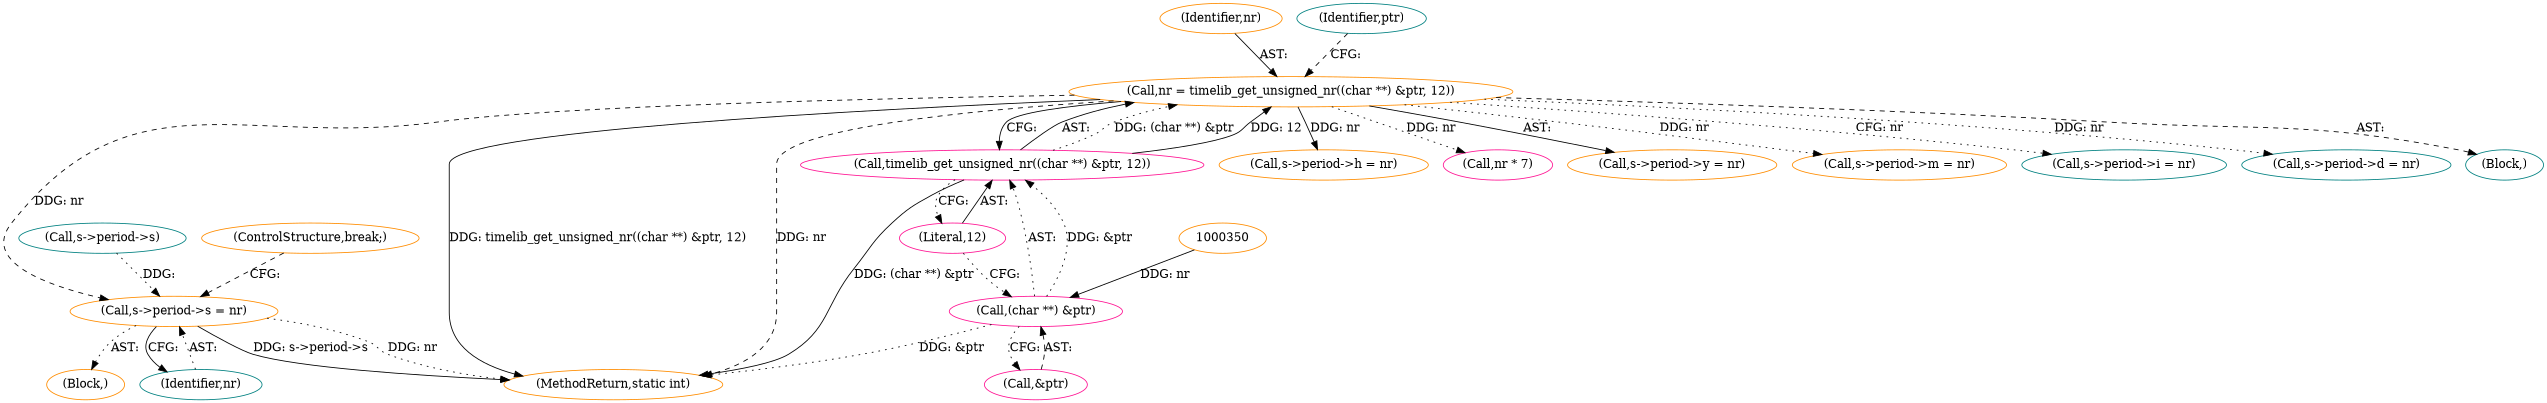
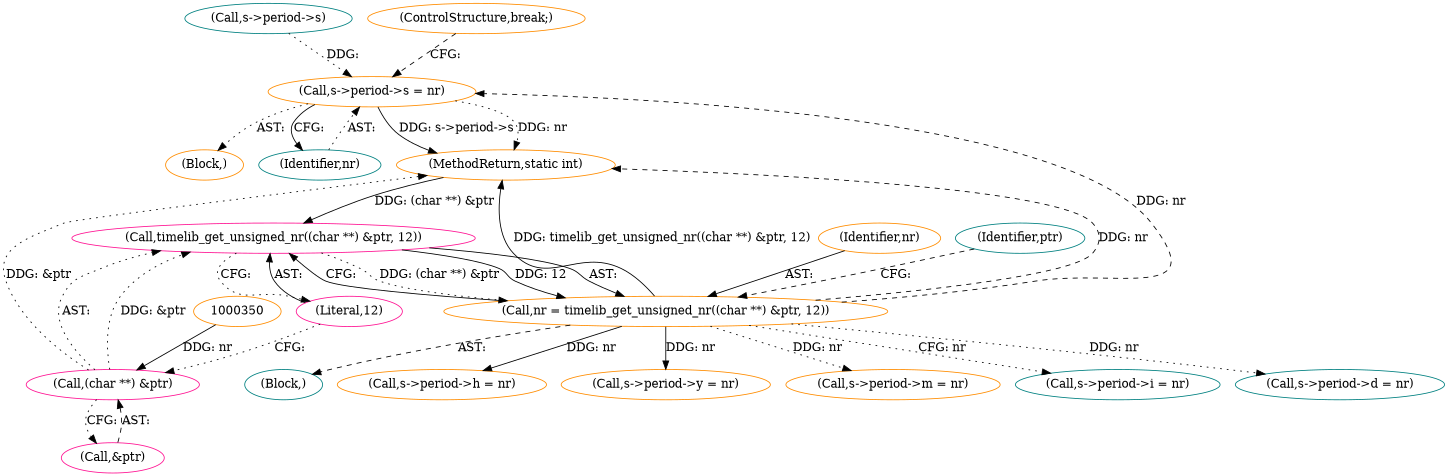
edge "(Call,nr = timelib_get_unsigned_nr((char **) &ptr, 12))" -> "(Call,s->period->y = nr)": label "AST: " -> "DDG: nr"
node "(Call,nr * 7)": removed
edge "(Call,timelib_get_unsigned_nr((char **) &ptr, 12))" -> "(MethodReturn,static int)": reversed
